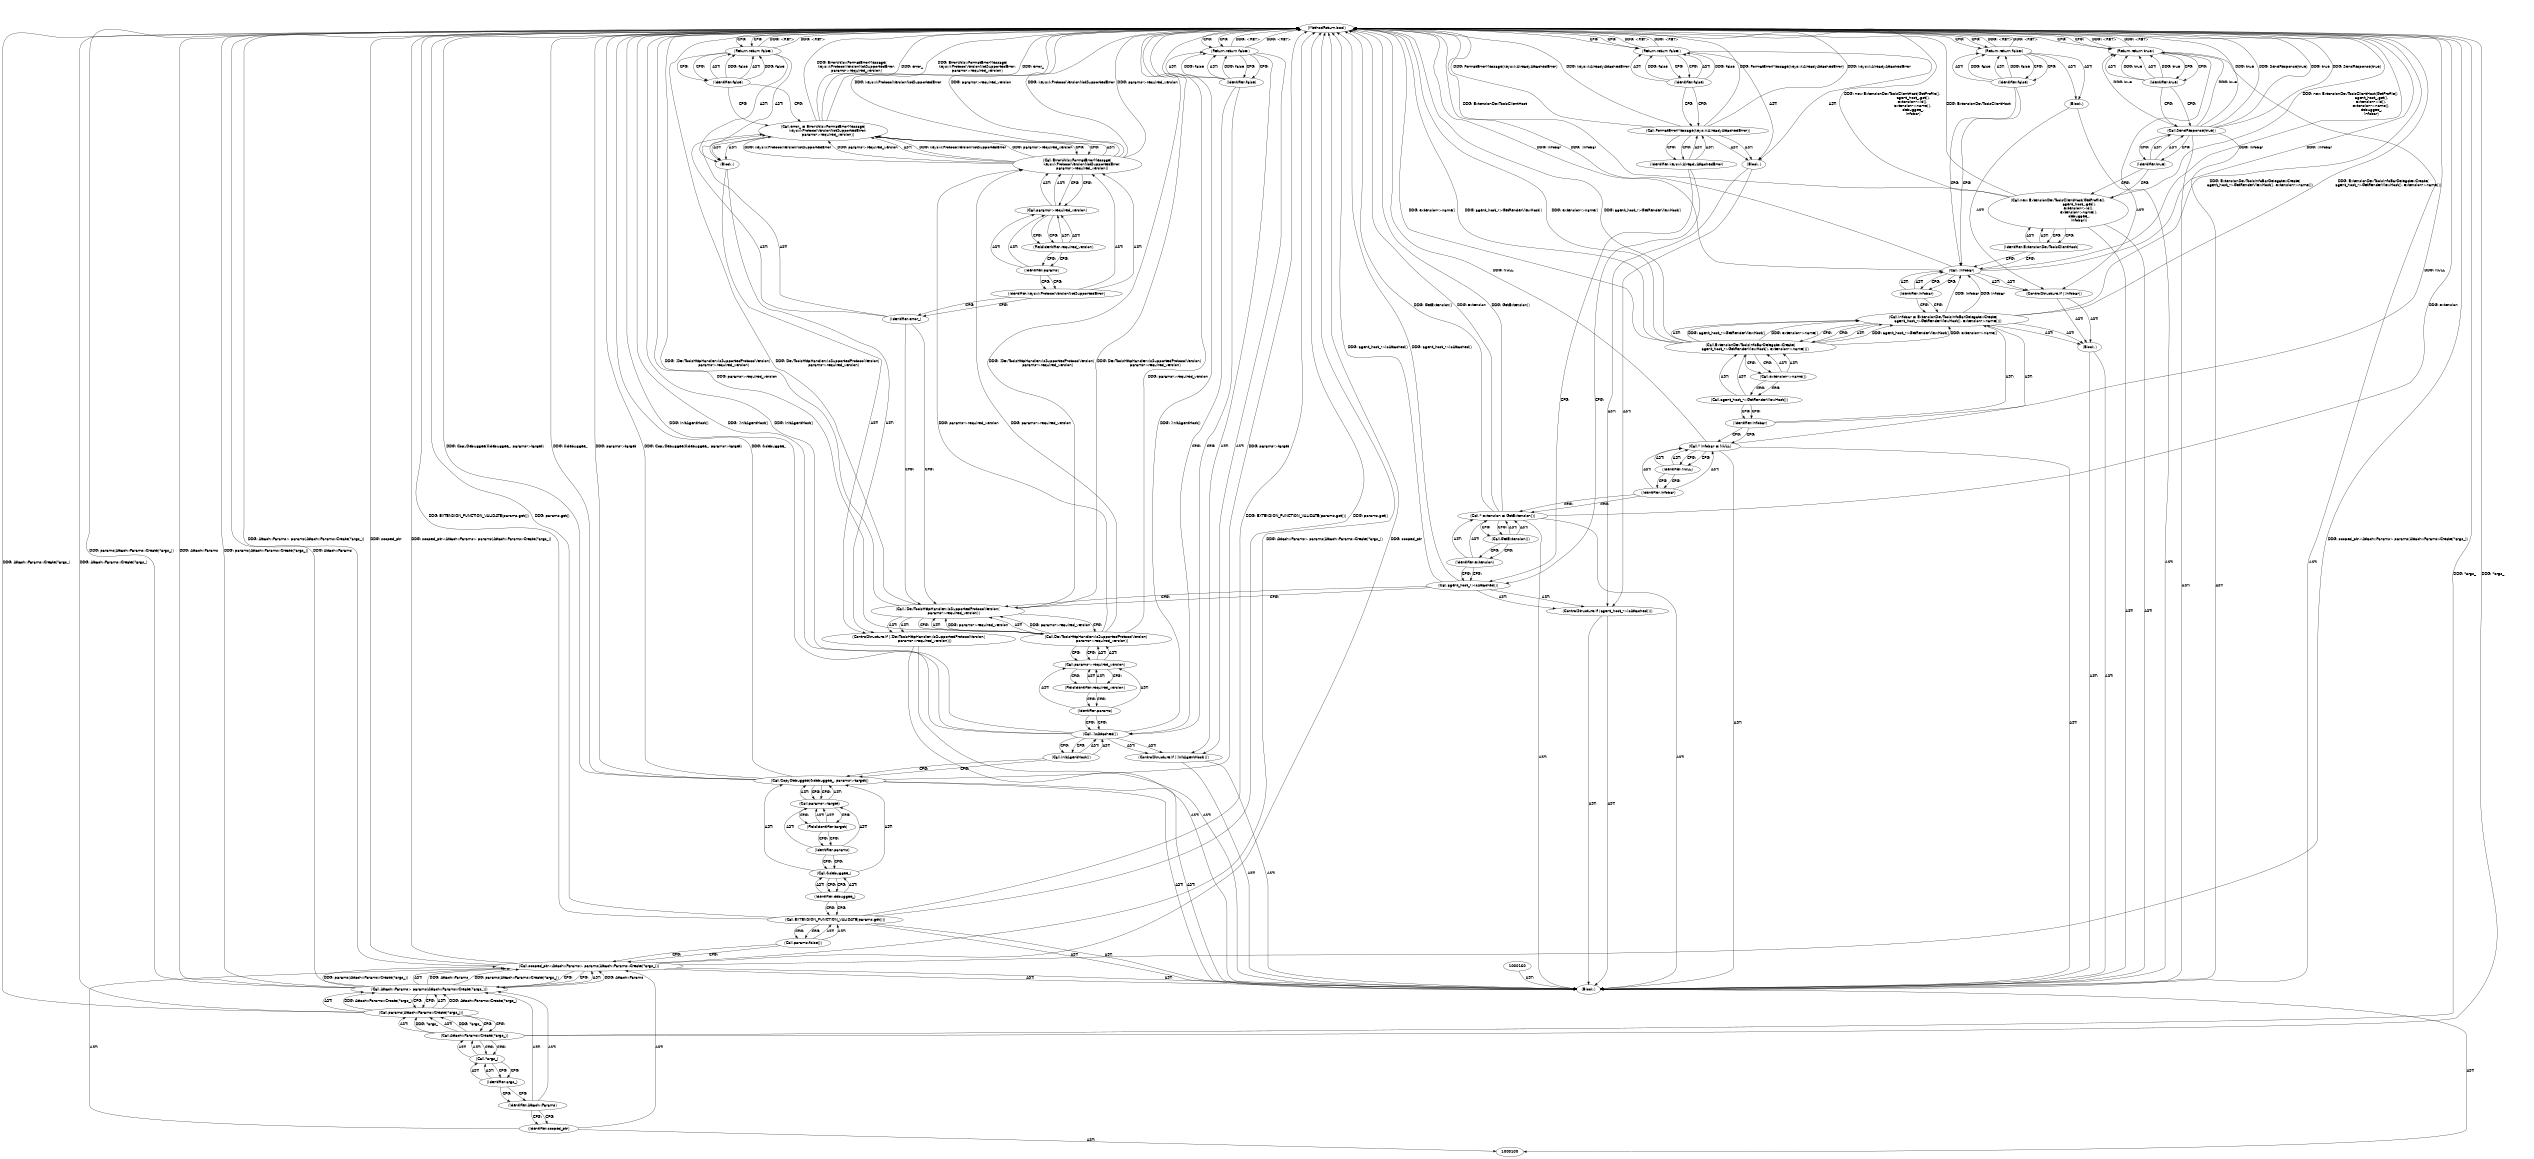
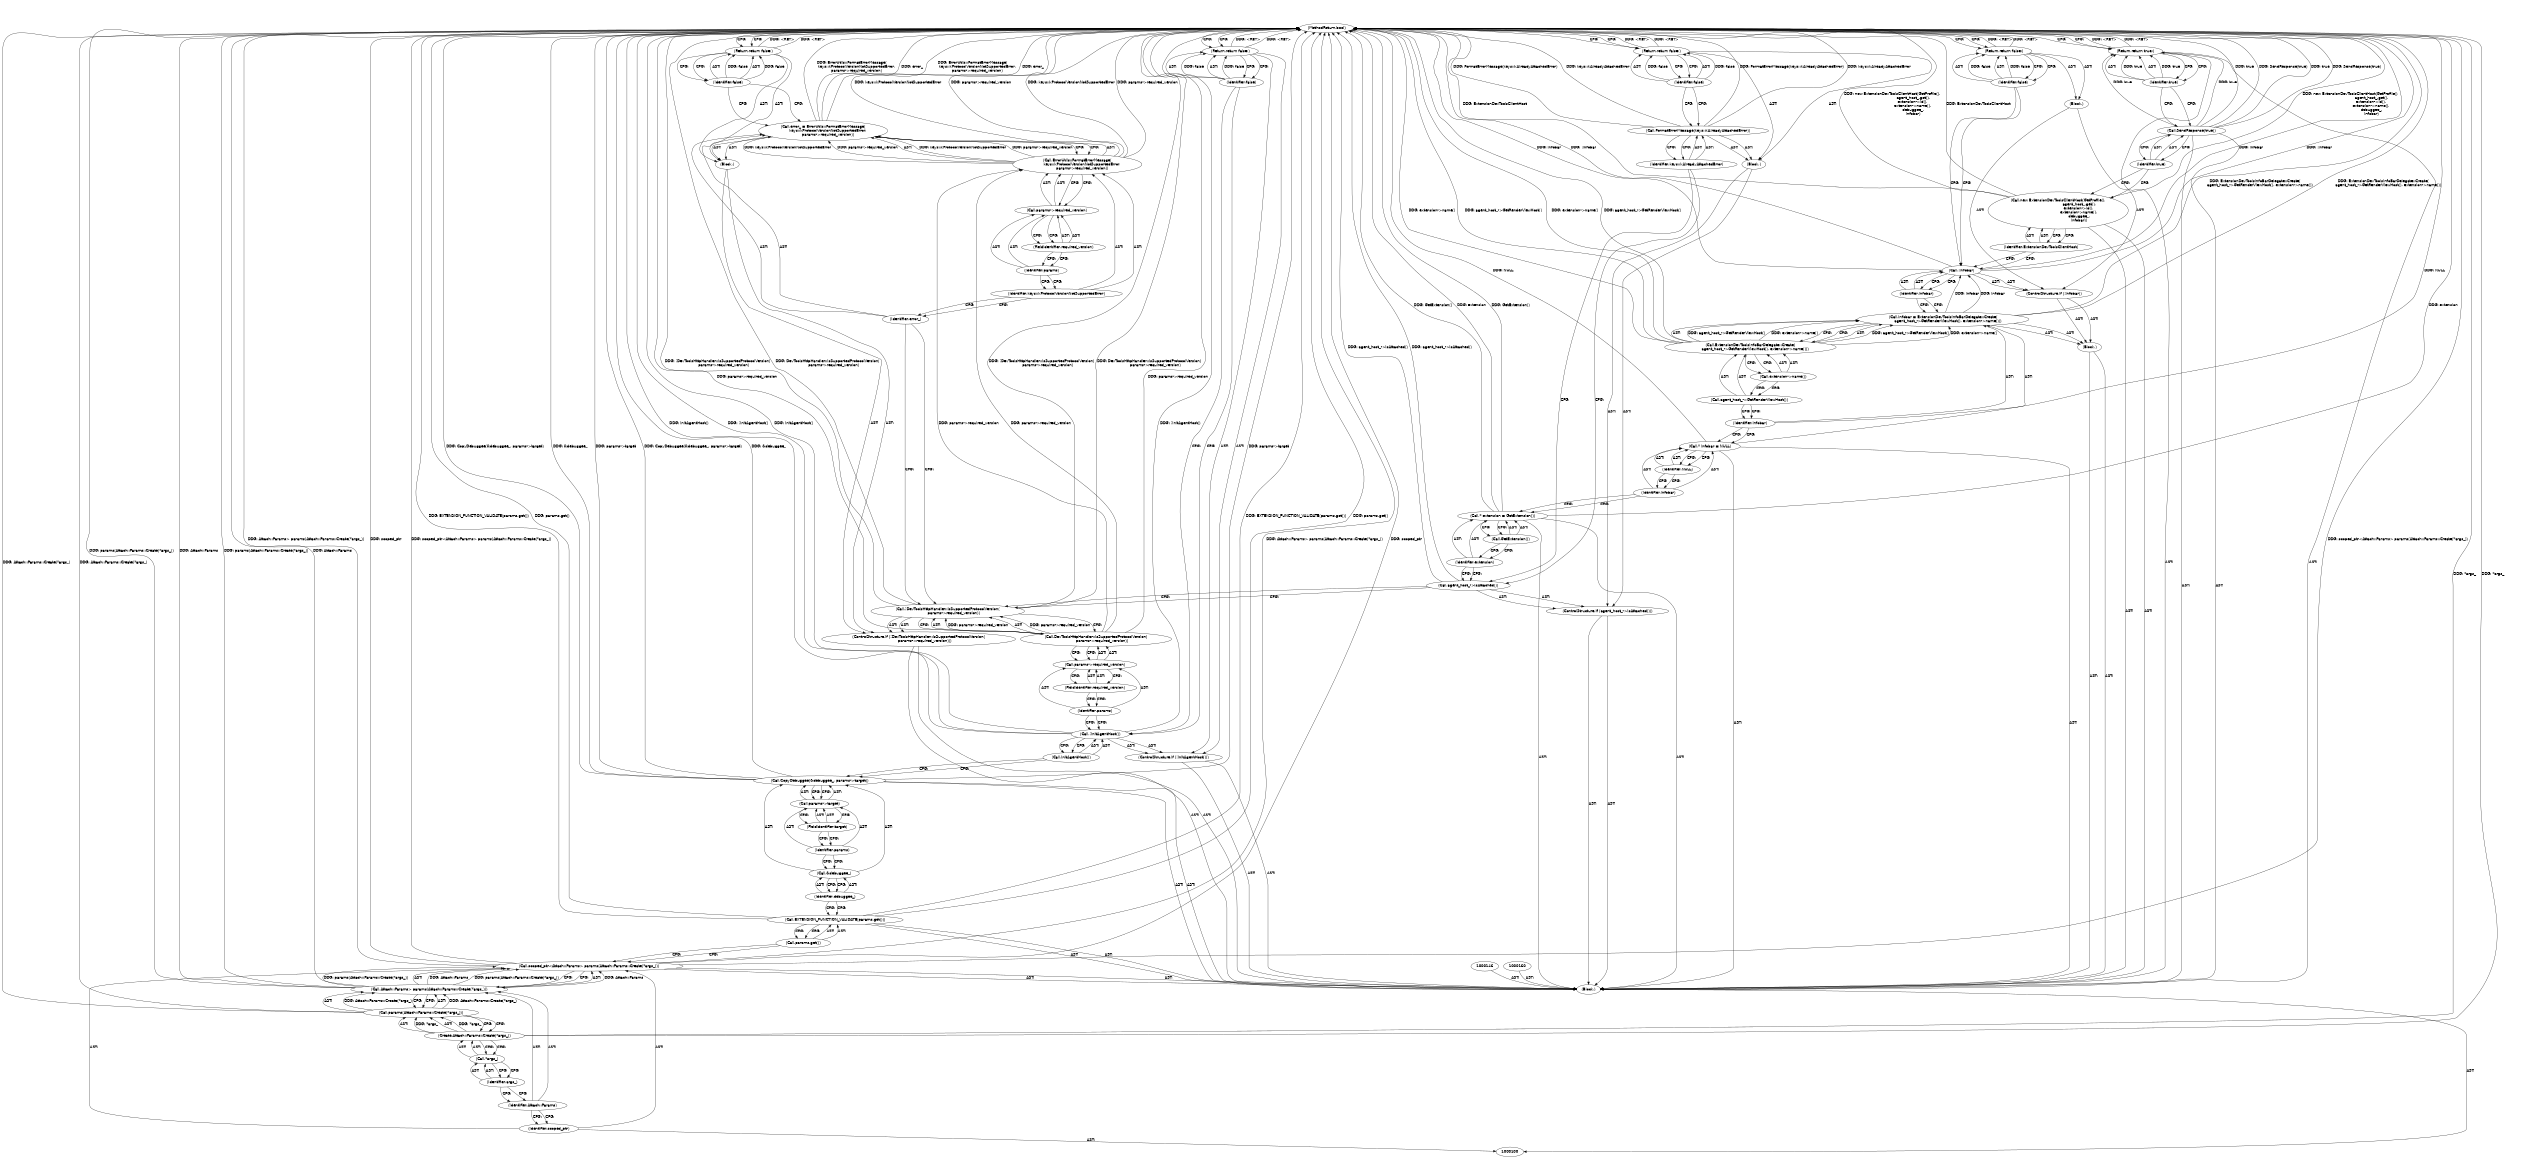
node "(Call,!IsAttached())": label "(Call,!IsAttached())" -> "(Call,!InitAgentHost())"
node "(Call,params.false())": label "(Call,params.false())" -> "(Call,params.get())"
node "1000146": added
node "(Call,Attach::Params::Create(*args_))": label "(Call,Attach::Params::Create(*args_))" -> "(Create,Attach::Params::Create(*args_))"
